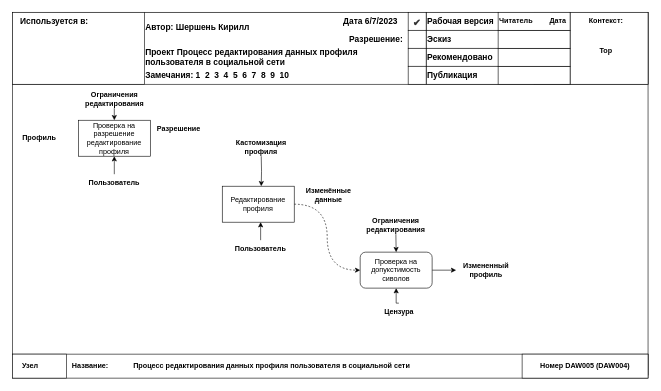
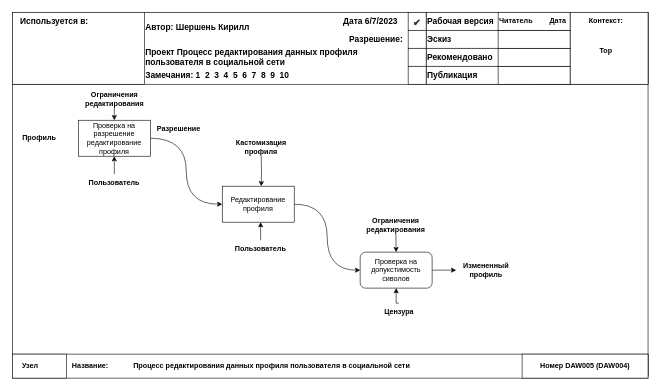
edge "Проверка на разрешение редактирование профиля" -> "Редактирование профиля": added
node "Изменённые данные": removed
edge "Редактирование профиля" -> "Проверка на допукстимость сиволов": style dashed -> solid
